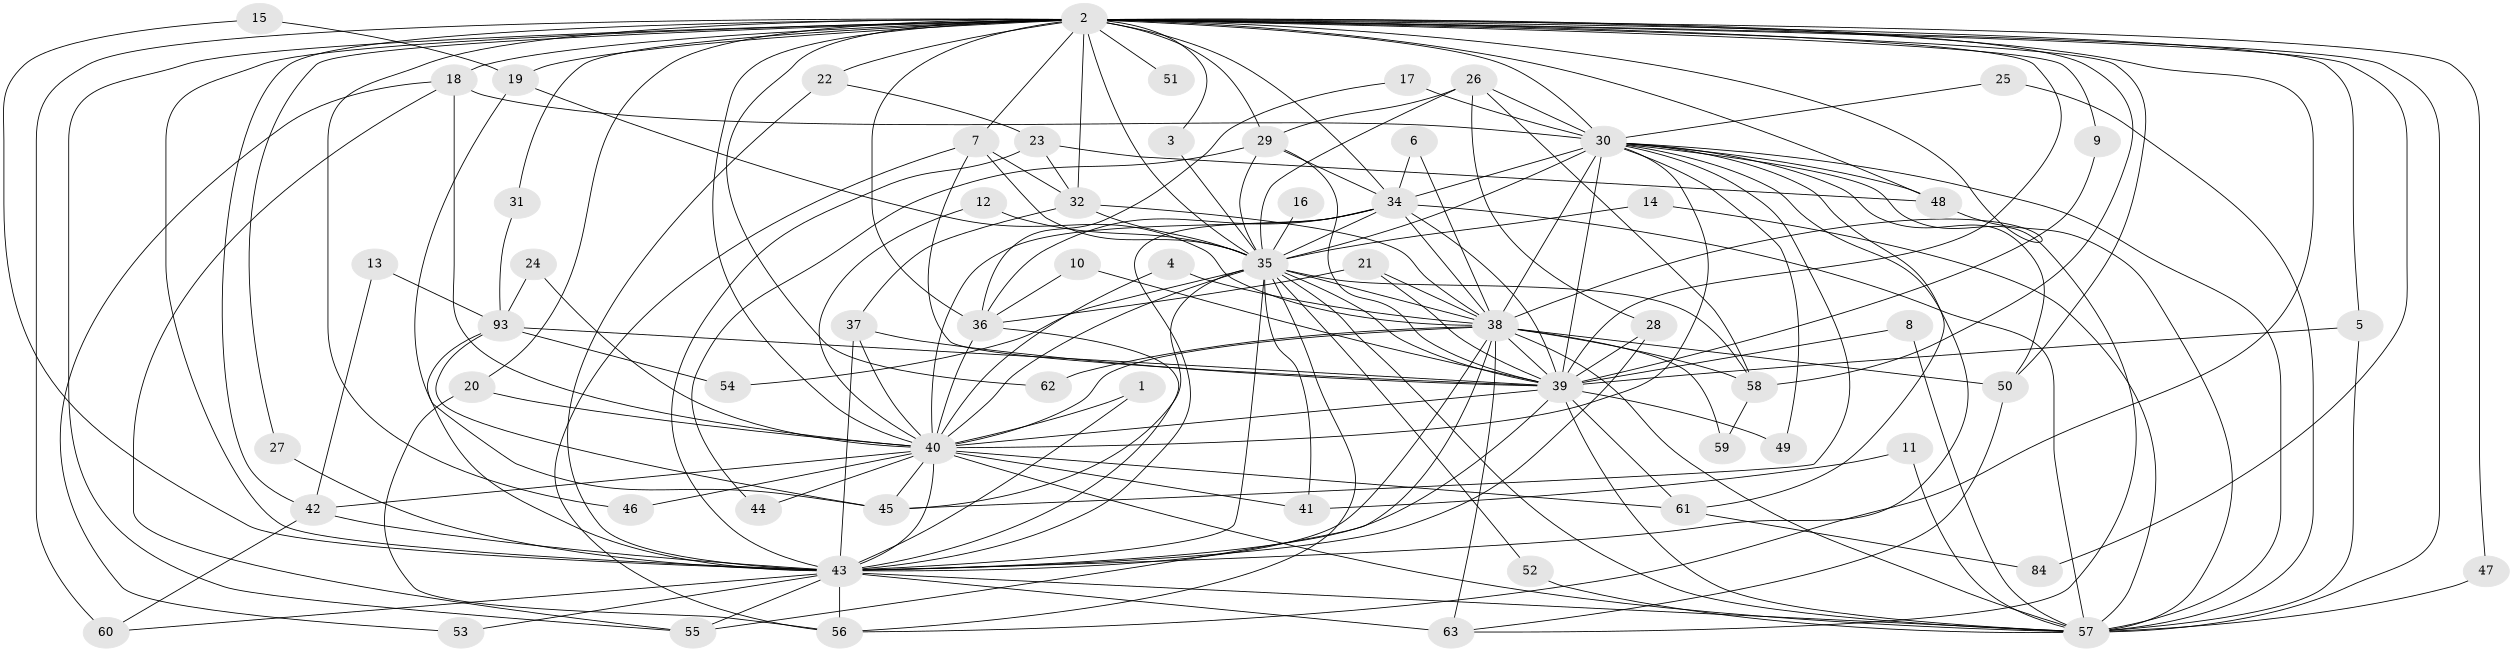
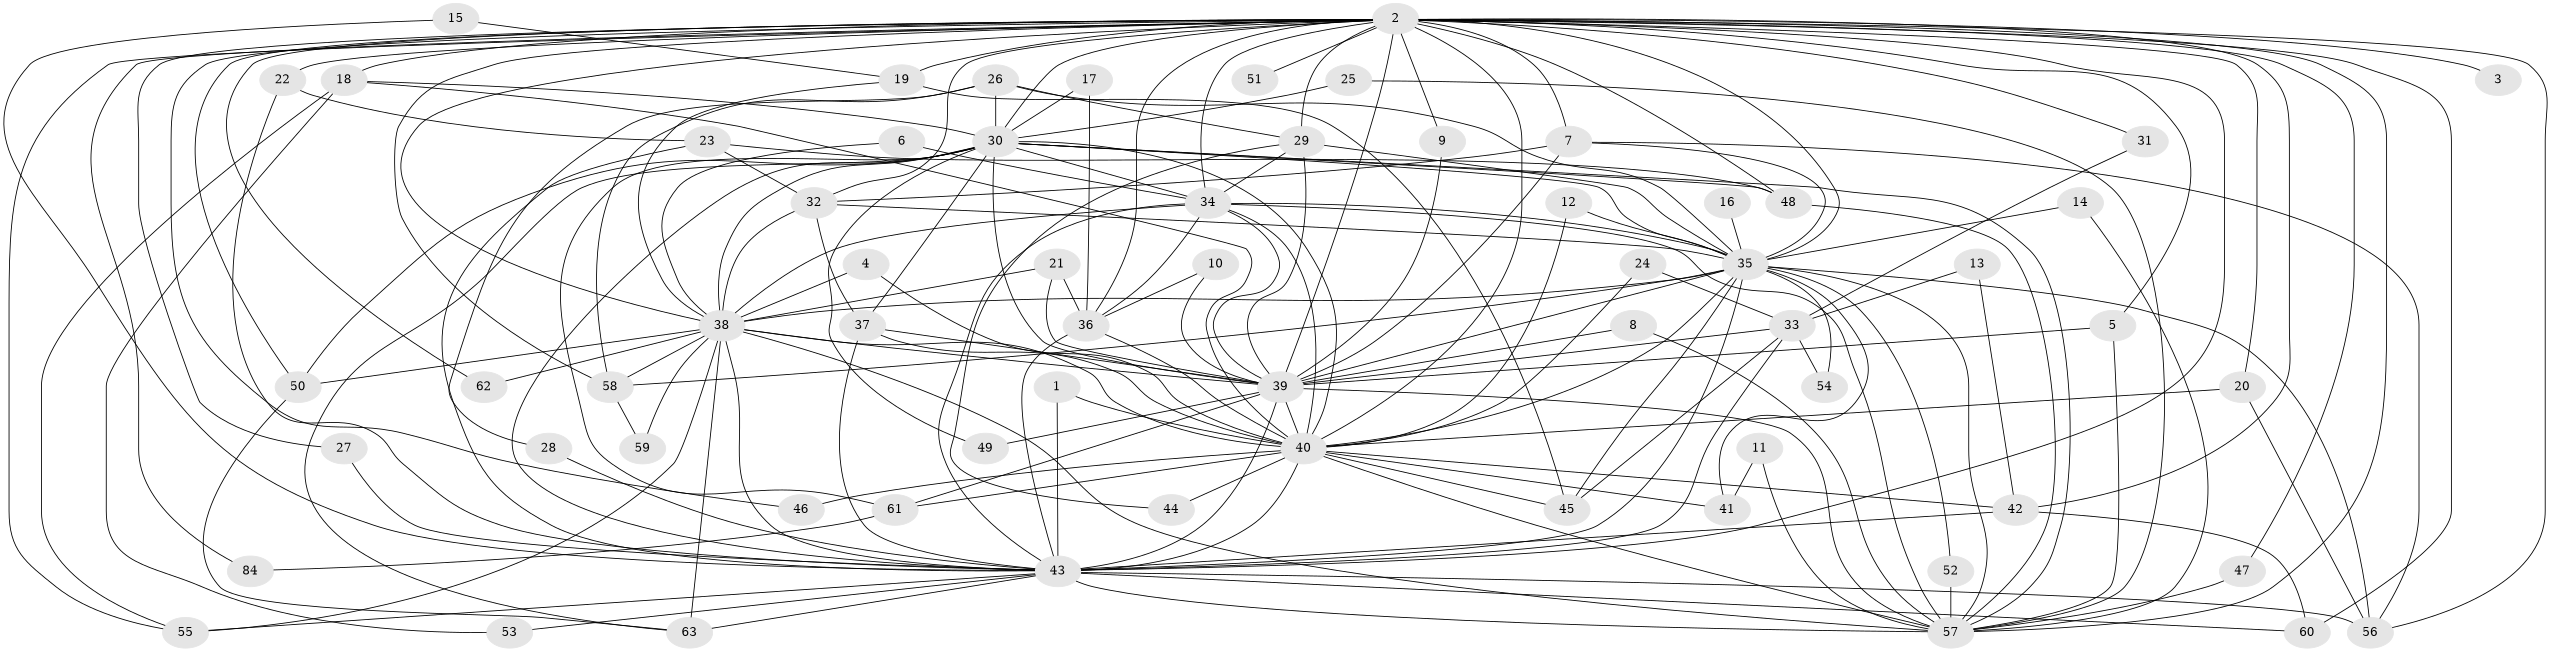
edge "3" -- "35": removed
node "93": label "93" -> "33"
edge "28" -- "39": removed
edge "30" -- "45": now "30" -- "37"
